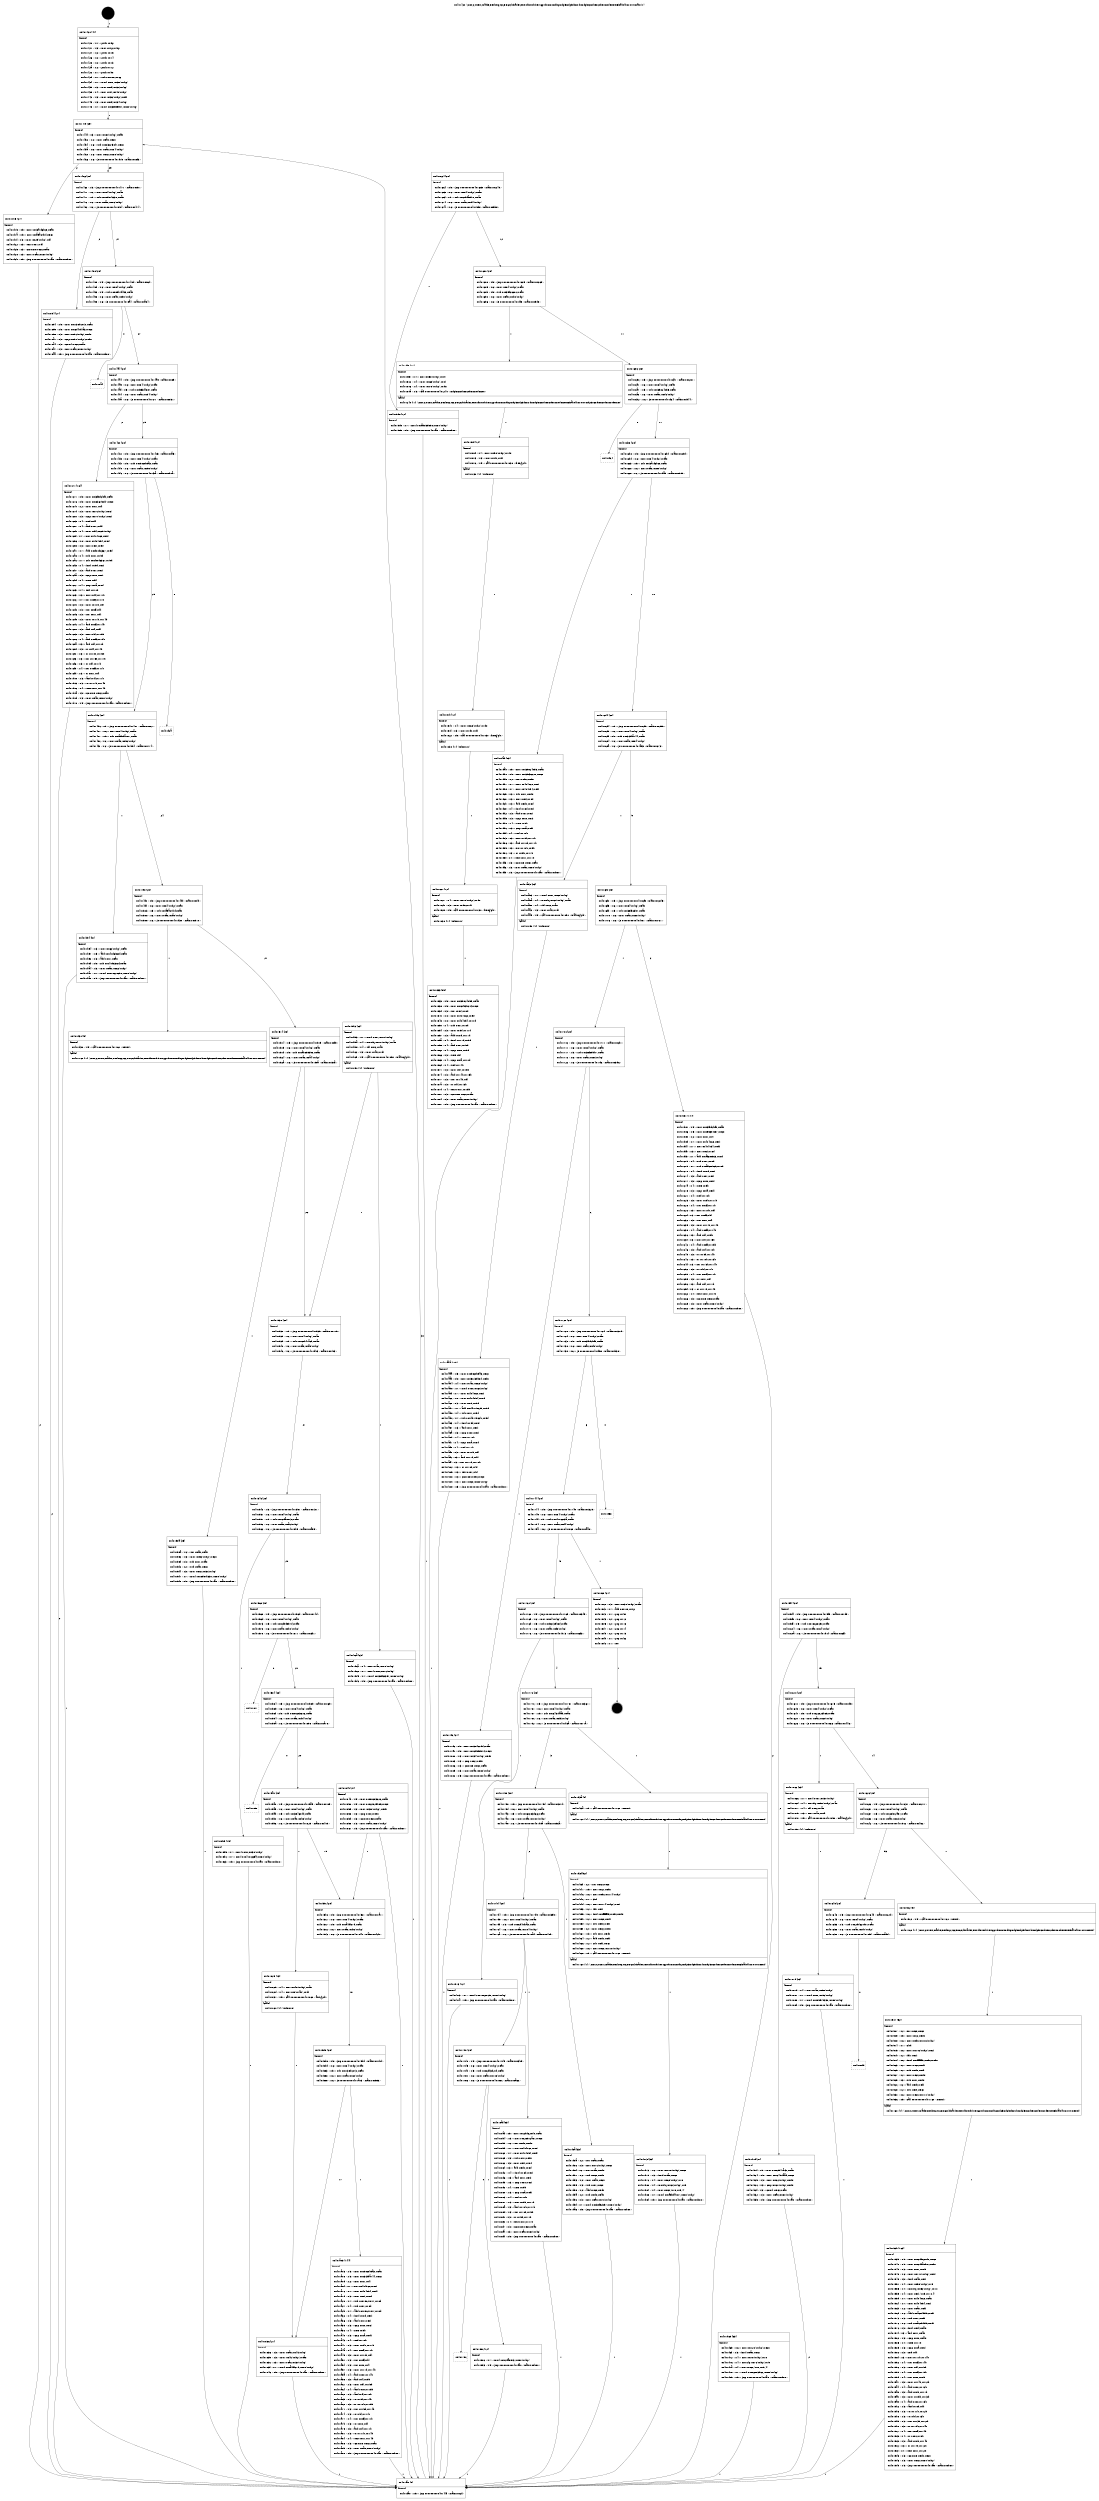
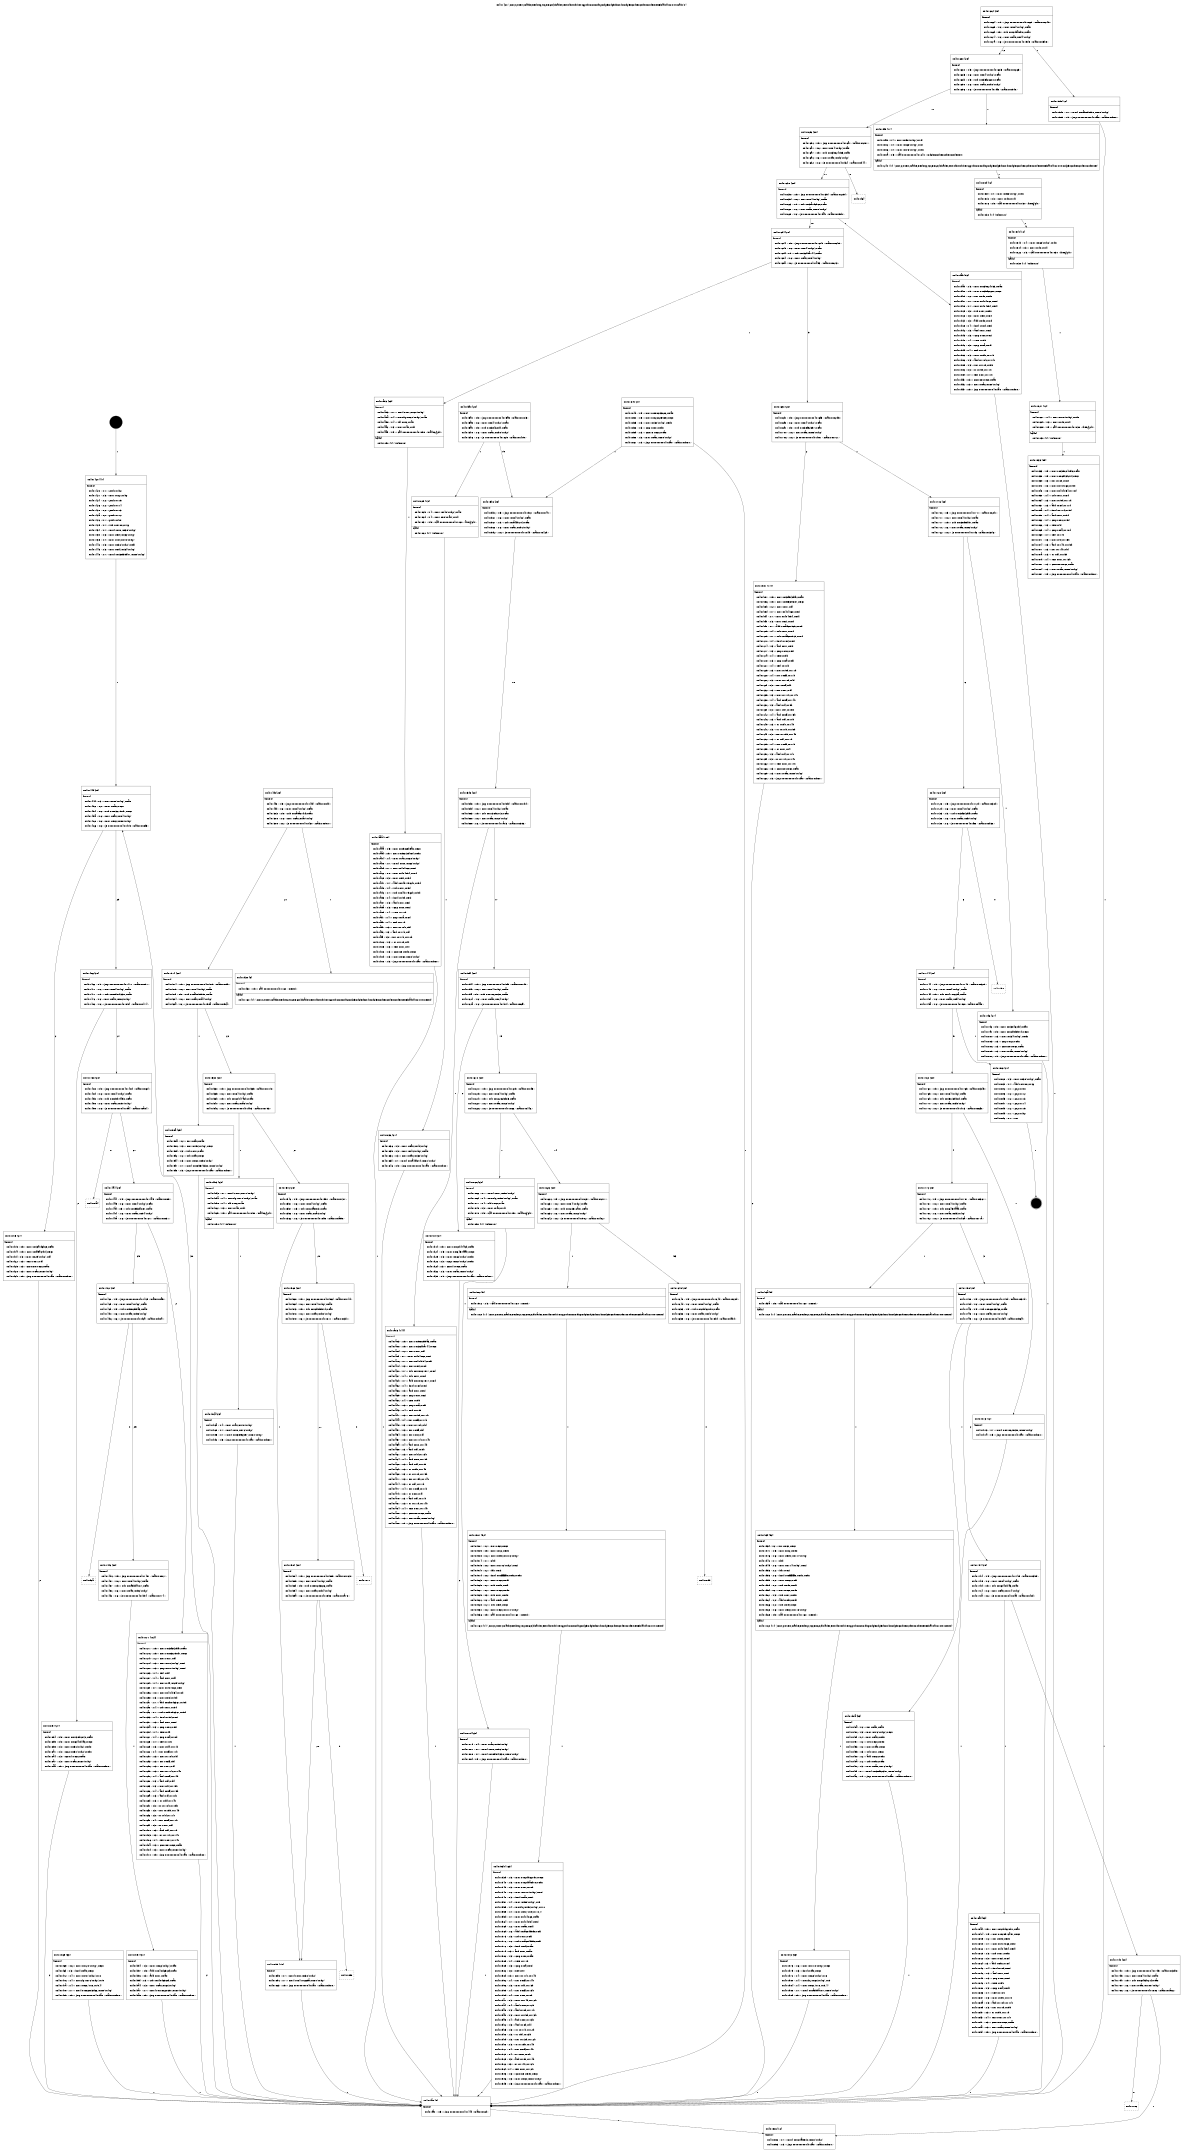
edge "0x4014dc [28]" -> "0x4014f8 [28]": removed, label "24"
edge "0x401bb3 [23]" -> "0x401530 [28]": reversed
edge "0x401584 [28]" -> "0x4015a0 [28]": now "0x401584 [28]" -> "0x401eb5 [19]"
edge "0x4015d8 [28]" -> "0x401836 [21]": now "0x4015d8 [28]" -> "0x4015f4 [28]"
edge "0x401e8c [12]" -> "0x401fa0 [5]": reversed
